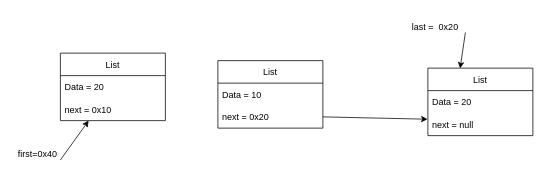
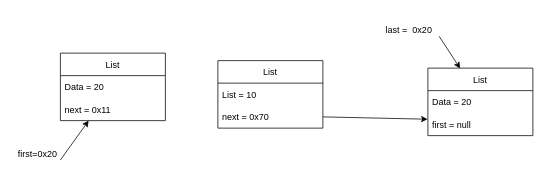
node "last = 0x20": moved (435, 27) -> (409, 30)
node "Data = 10": label "Data = 10" -> "List = 10"
node "next = 0x10": label "next = 0x10" -> "next = 0x11"
node "next = 0x20": label "next = 0x20" -> "next = 0x70"
node "next = null": label "next = null" -> "first = null"
node "first=0x40": label "first=0x40" -> "first=0x20"
